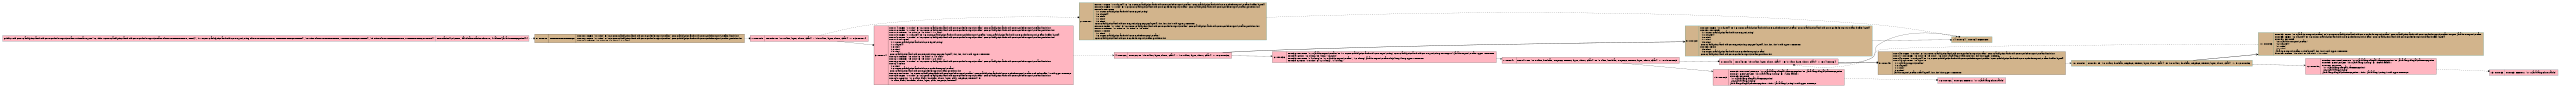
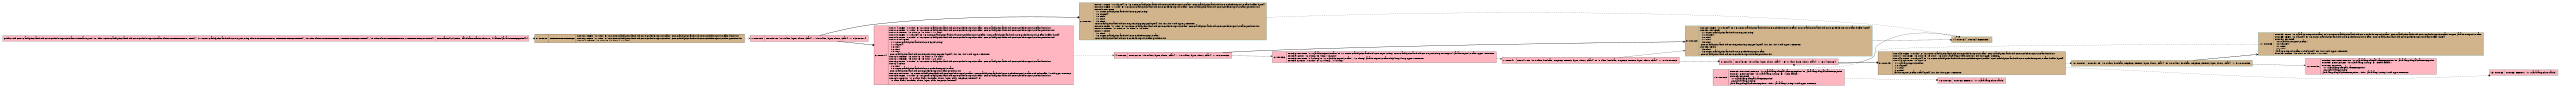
edge "1: 0x0005" -> "2: 0x0007": style dashed -> bold
edge "0: 0x0000" -> "1: 0x0005": arrowhead box -> vee
edge "1: 0x0005" -> "3: 0x0014": style solid -> bold
edge "9: 0x0045" -> "10: 0x0051": arrowhead vee -> box
edge "7: 0x0041" -> "15: 0x0065": now "7: 0x0041" -> "5: 0x002e"
edge "12: 0x005c" -> "13: 0x0063": now "9: 0x0045" -> "13: 0x0063"
